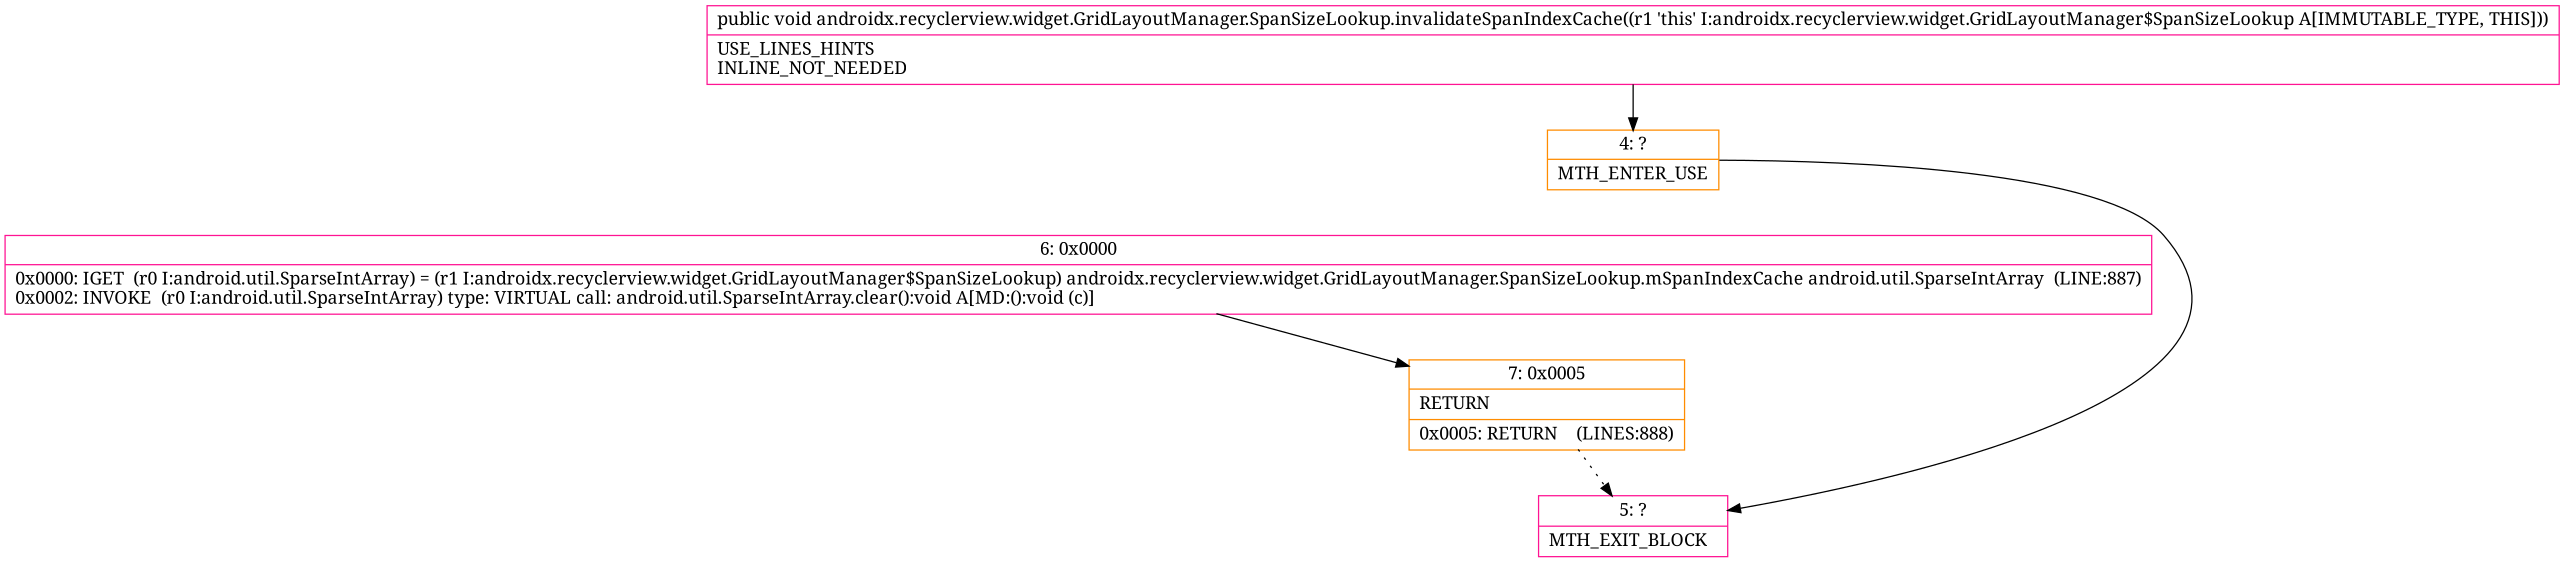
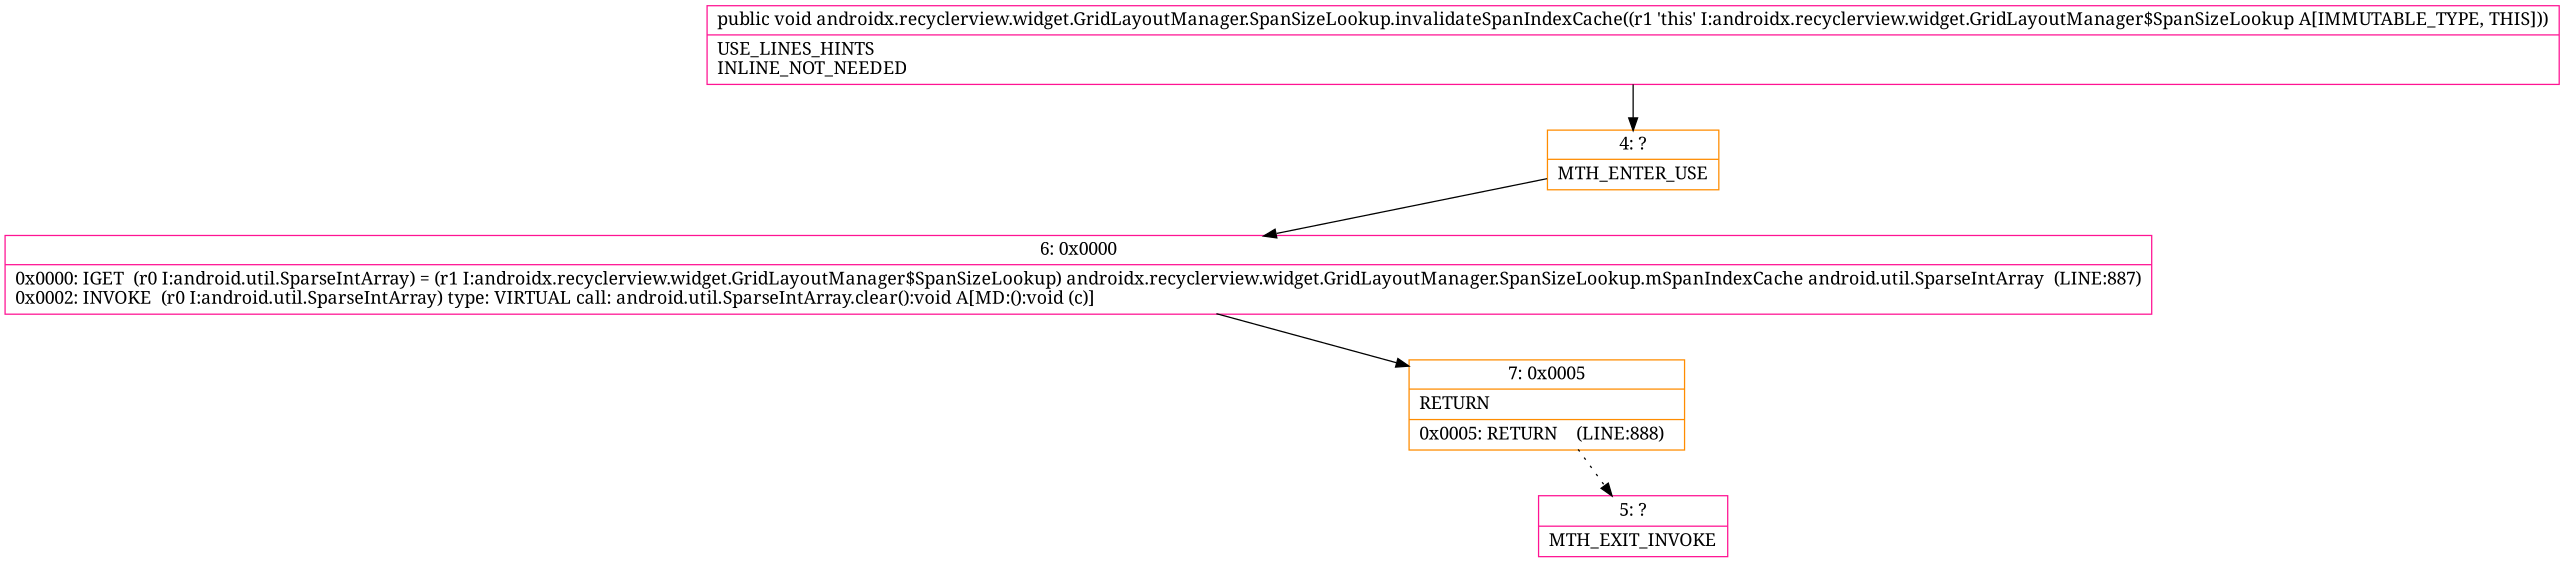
edge "4: ?" -> "5: ?": now "4: ?" -> "6: 0x0000"
node "7: 0x0005": text "0x0005: RETURN    (LINES:888)" -> "0x0005: RETURN    (LINE:888)"
node "5: ?": text "MTH_EXIT_BLOCK" -> "MTH_EXIT_INVOKE"
